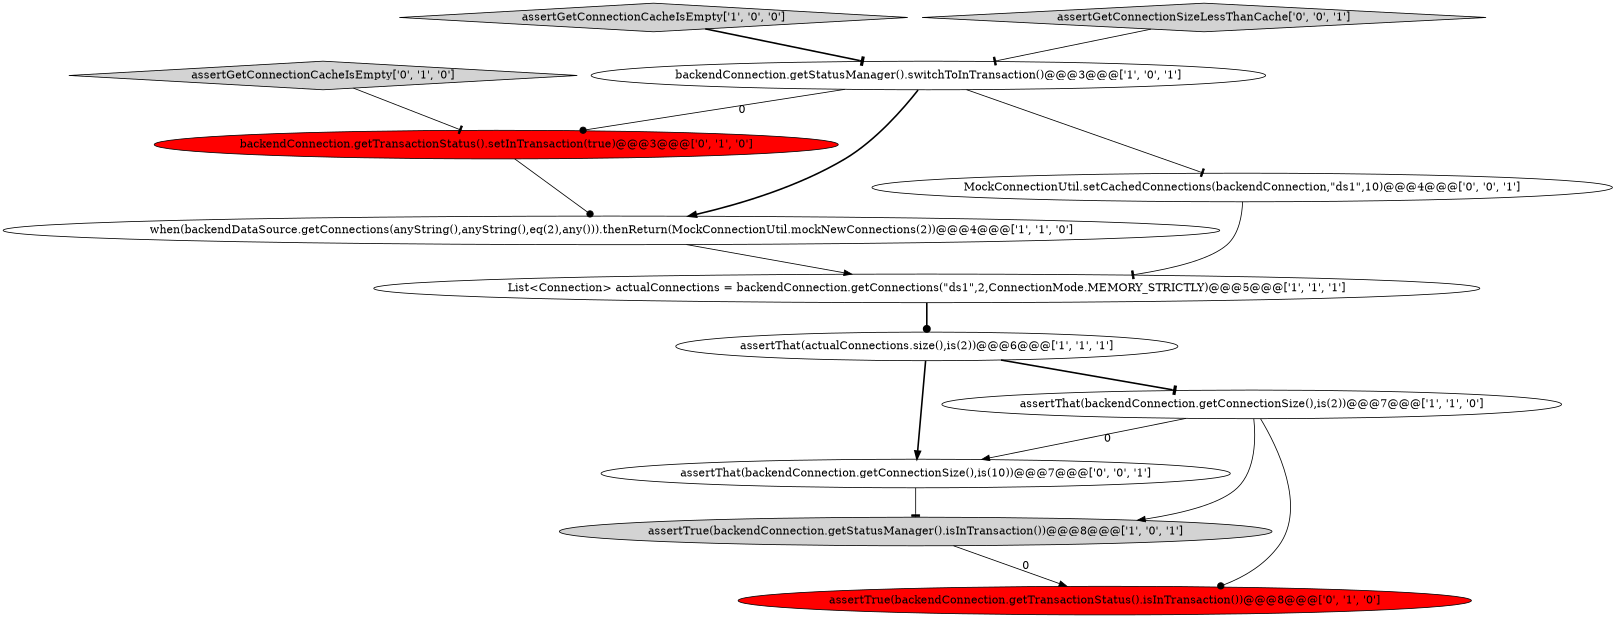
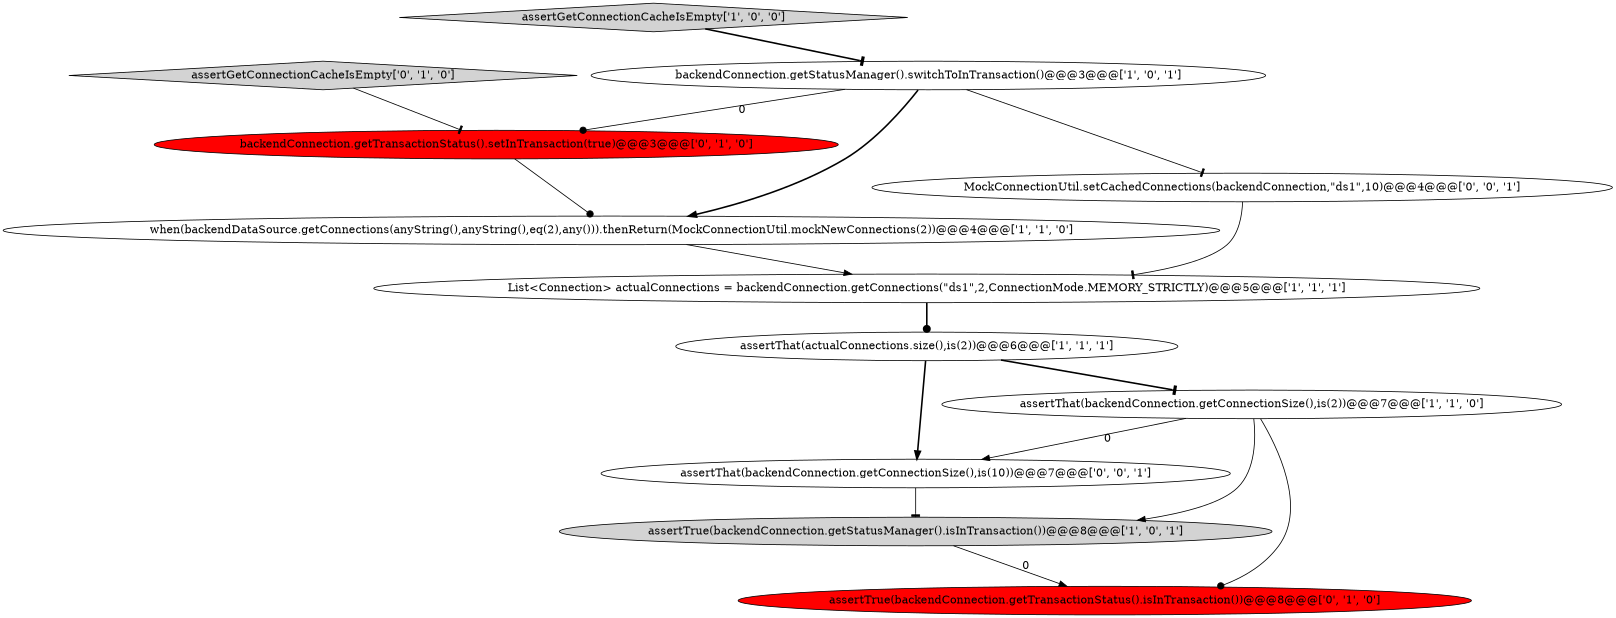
node "assertGetConnectionSizeLessThanCache['0', '0', '1']": removed
